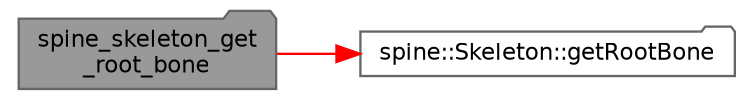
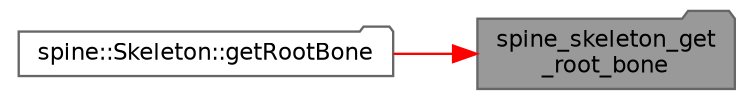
edge "spine_skeleton_get _root_bone" -> "spine::Skeleton::getRootBone": reversed
